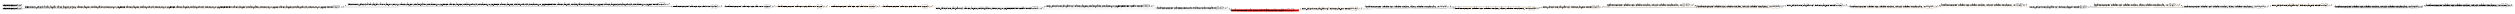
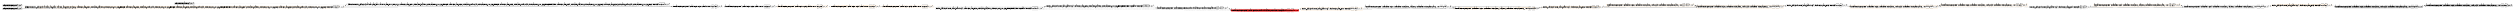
node "configureEvictionByMaxMemory['0', '0', '1']": added
